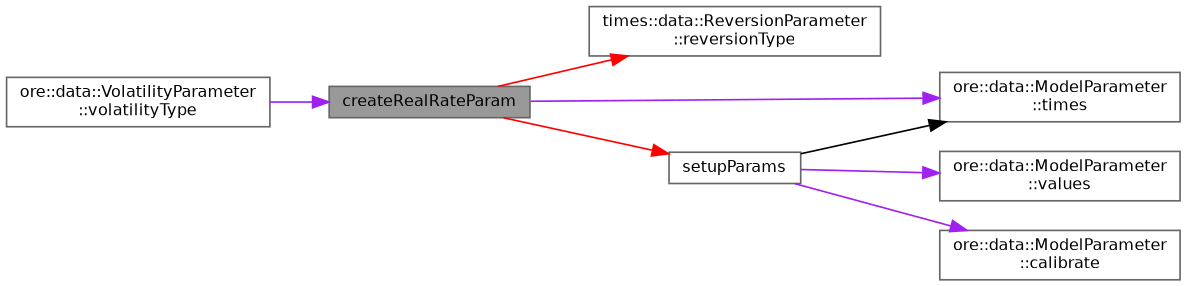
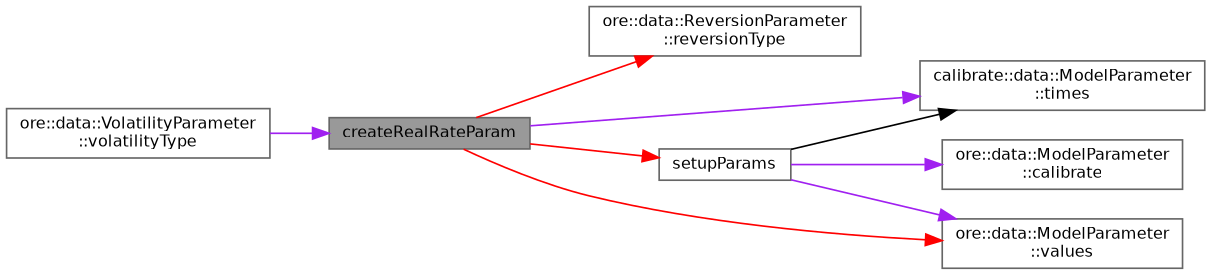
node "times::data::ReversionParameter ::reversionType": label "times::data::ReversionParameter ::reversionType" -> "ore::data::ReversionParameter ::reversionType"
node "ore::data::ModelParameter ::times": label "ore::data::ModelParameter ::times" -> "calibrate::data::ModelParameter ::times"
edge "createRealRateParam" -> "ore::data::ModelParameter ::values": added
